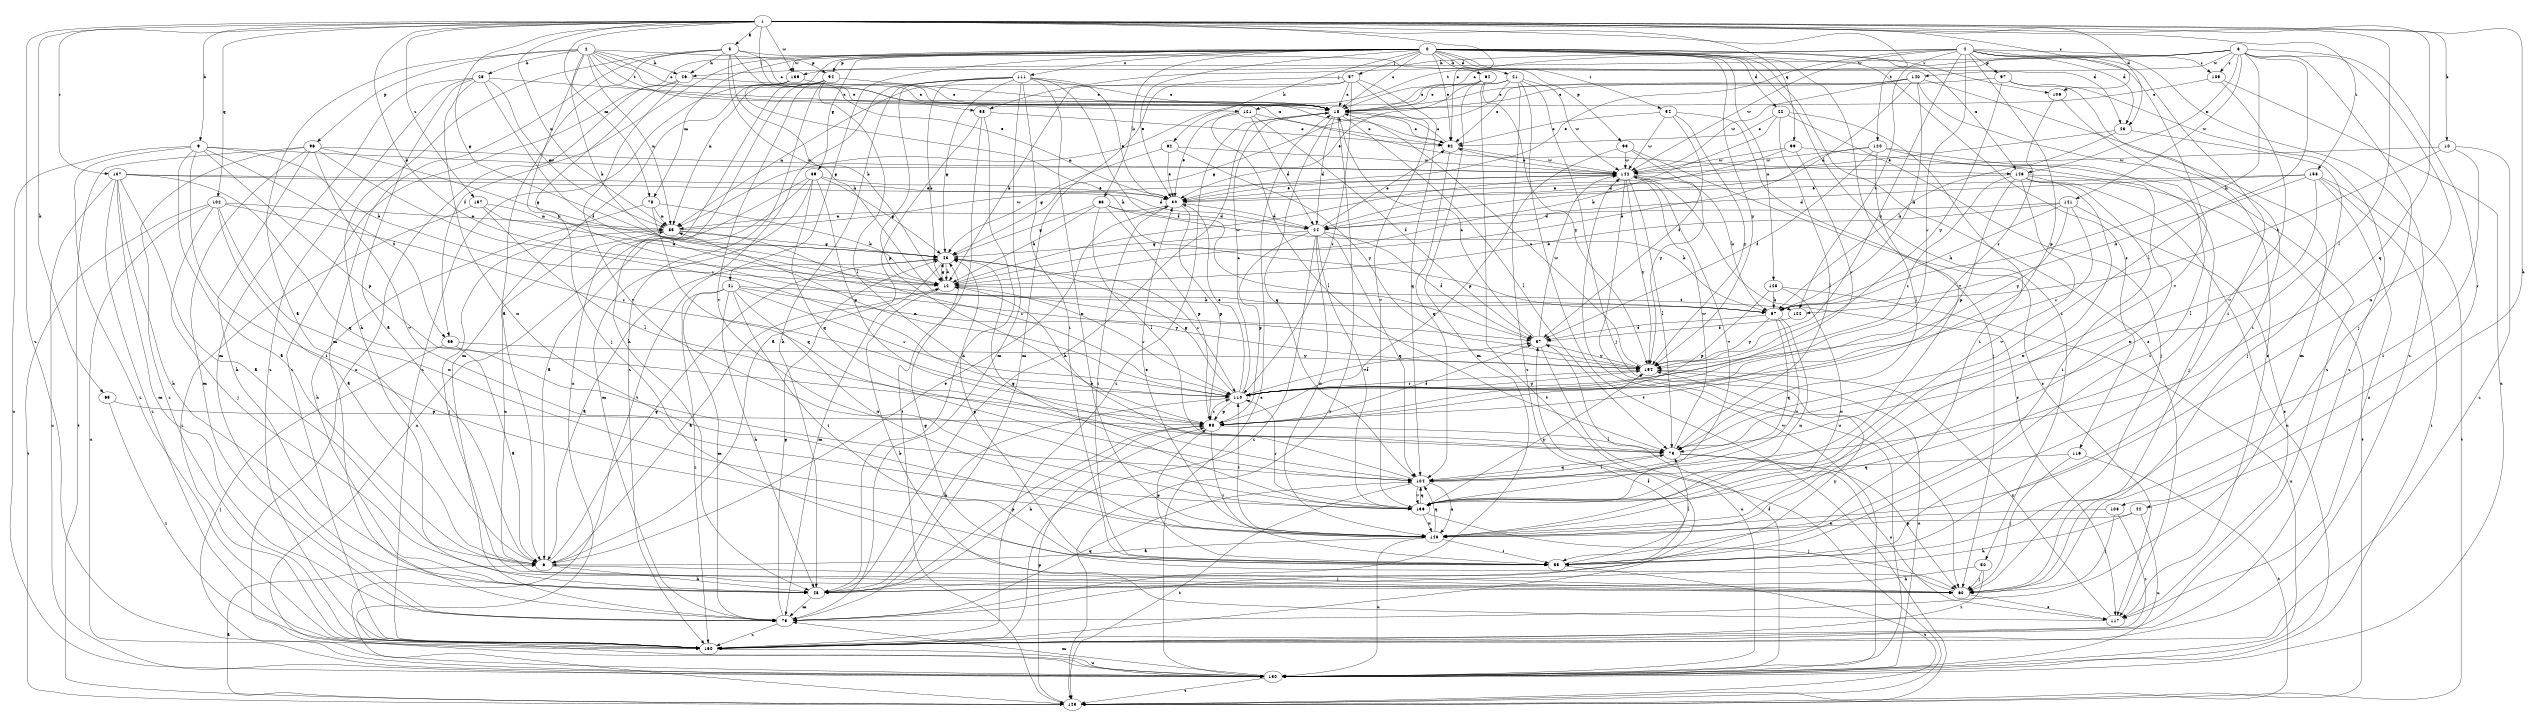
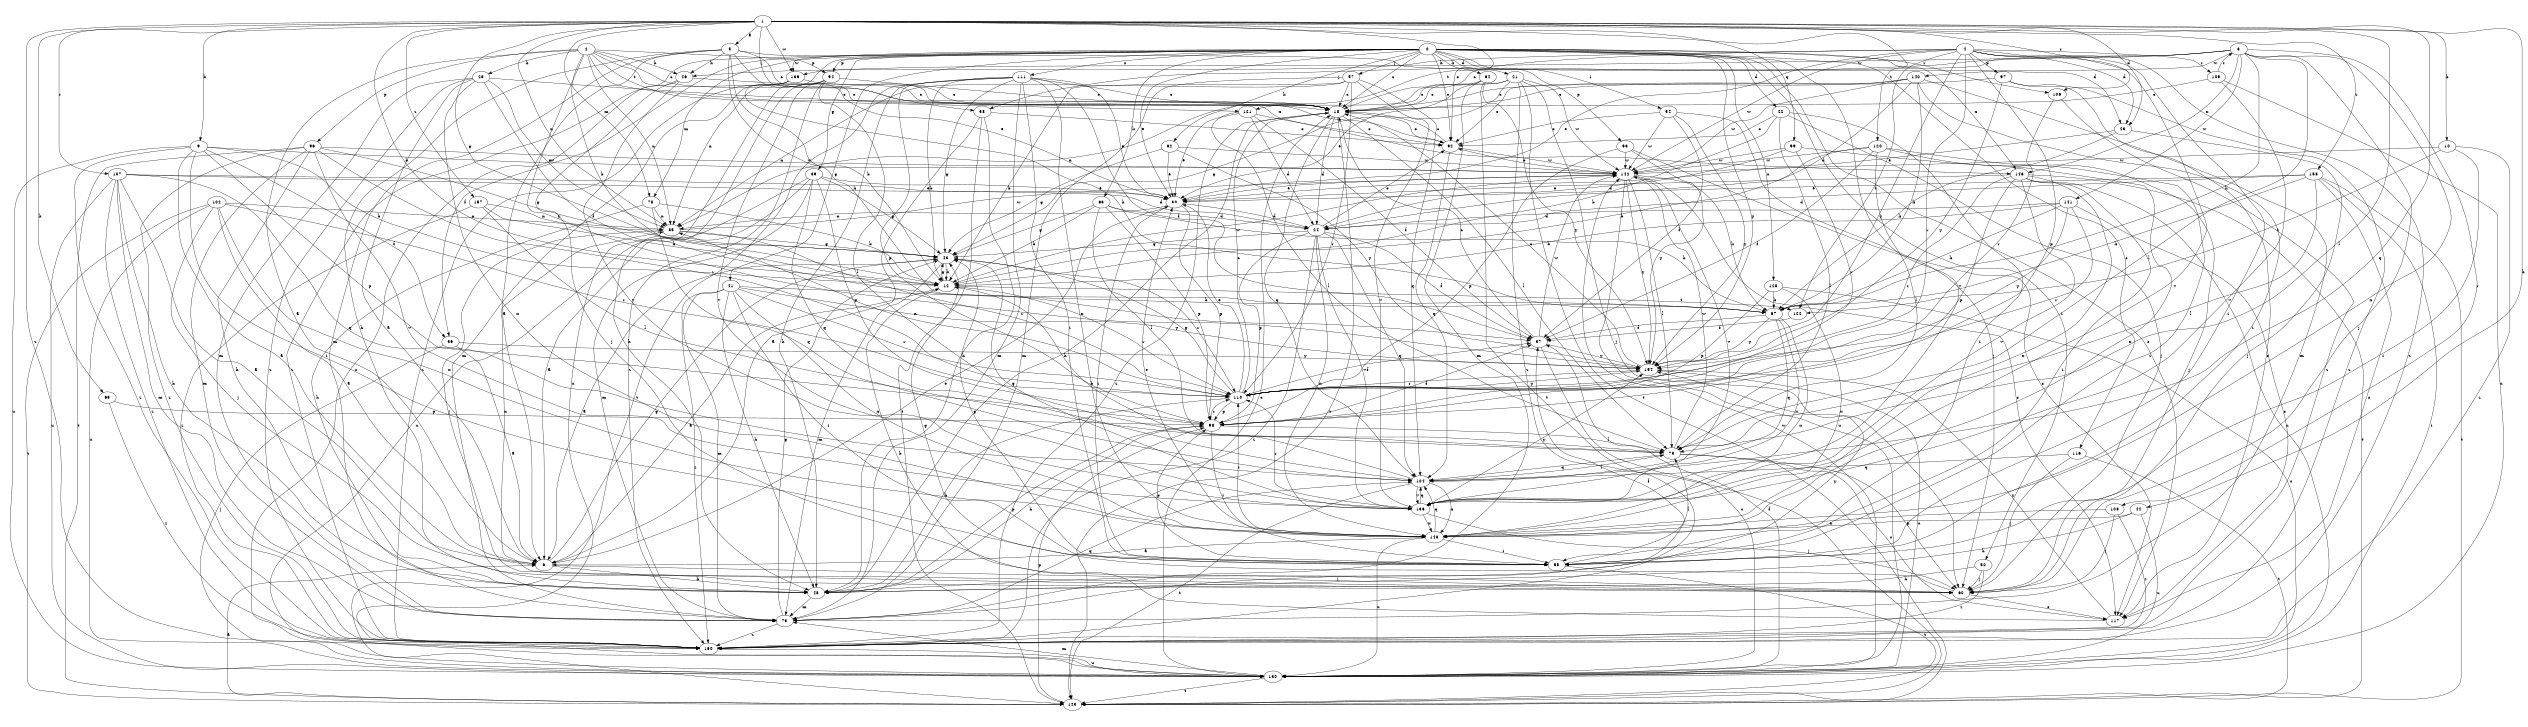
edge "1" -> "102": removed, label "q"
edge "3" -> "109": reversed
